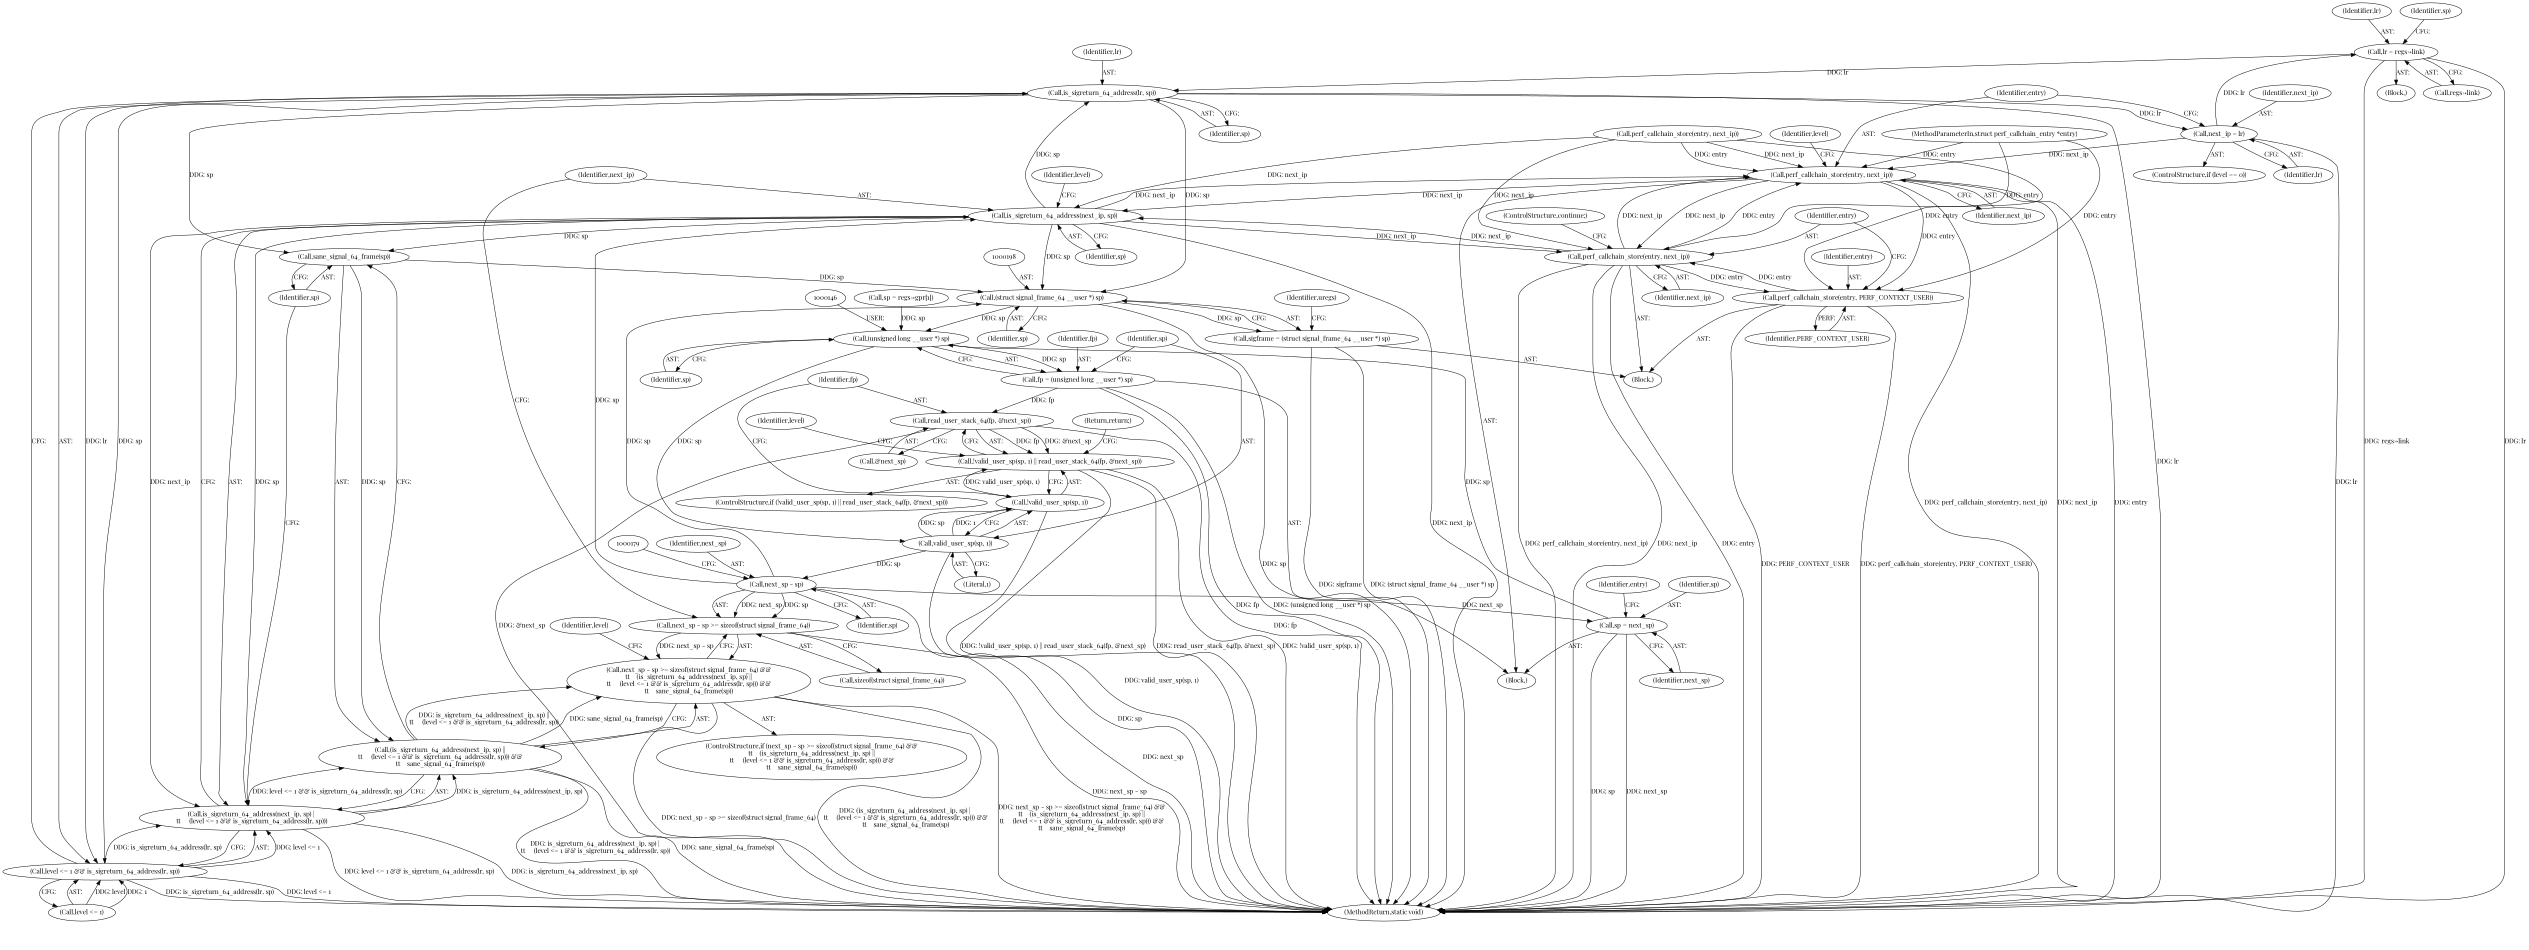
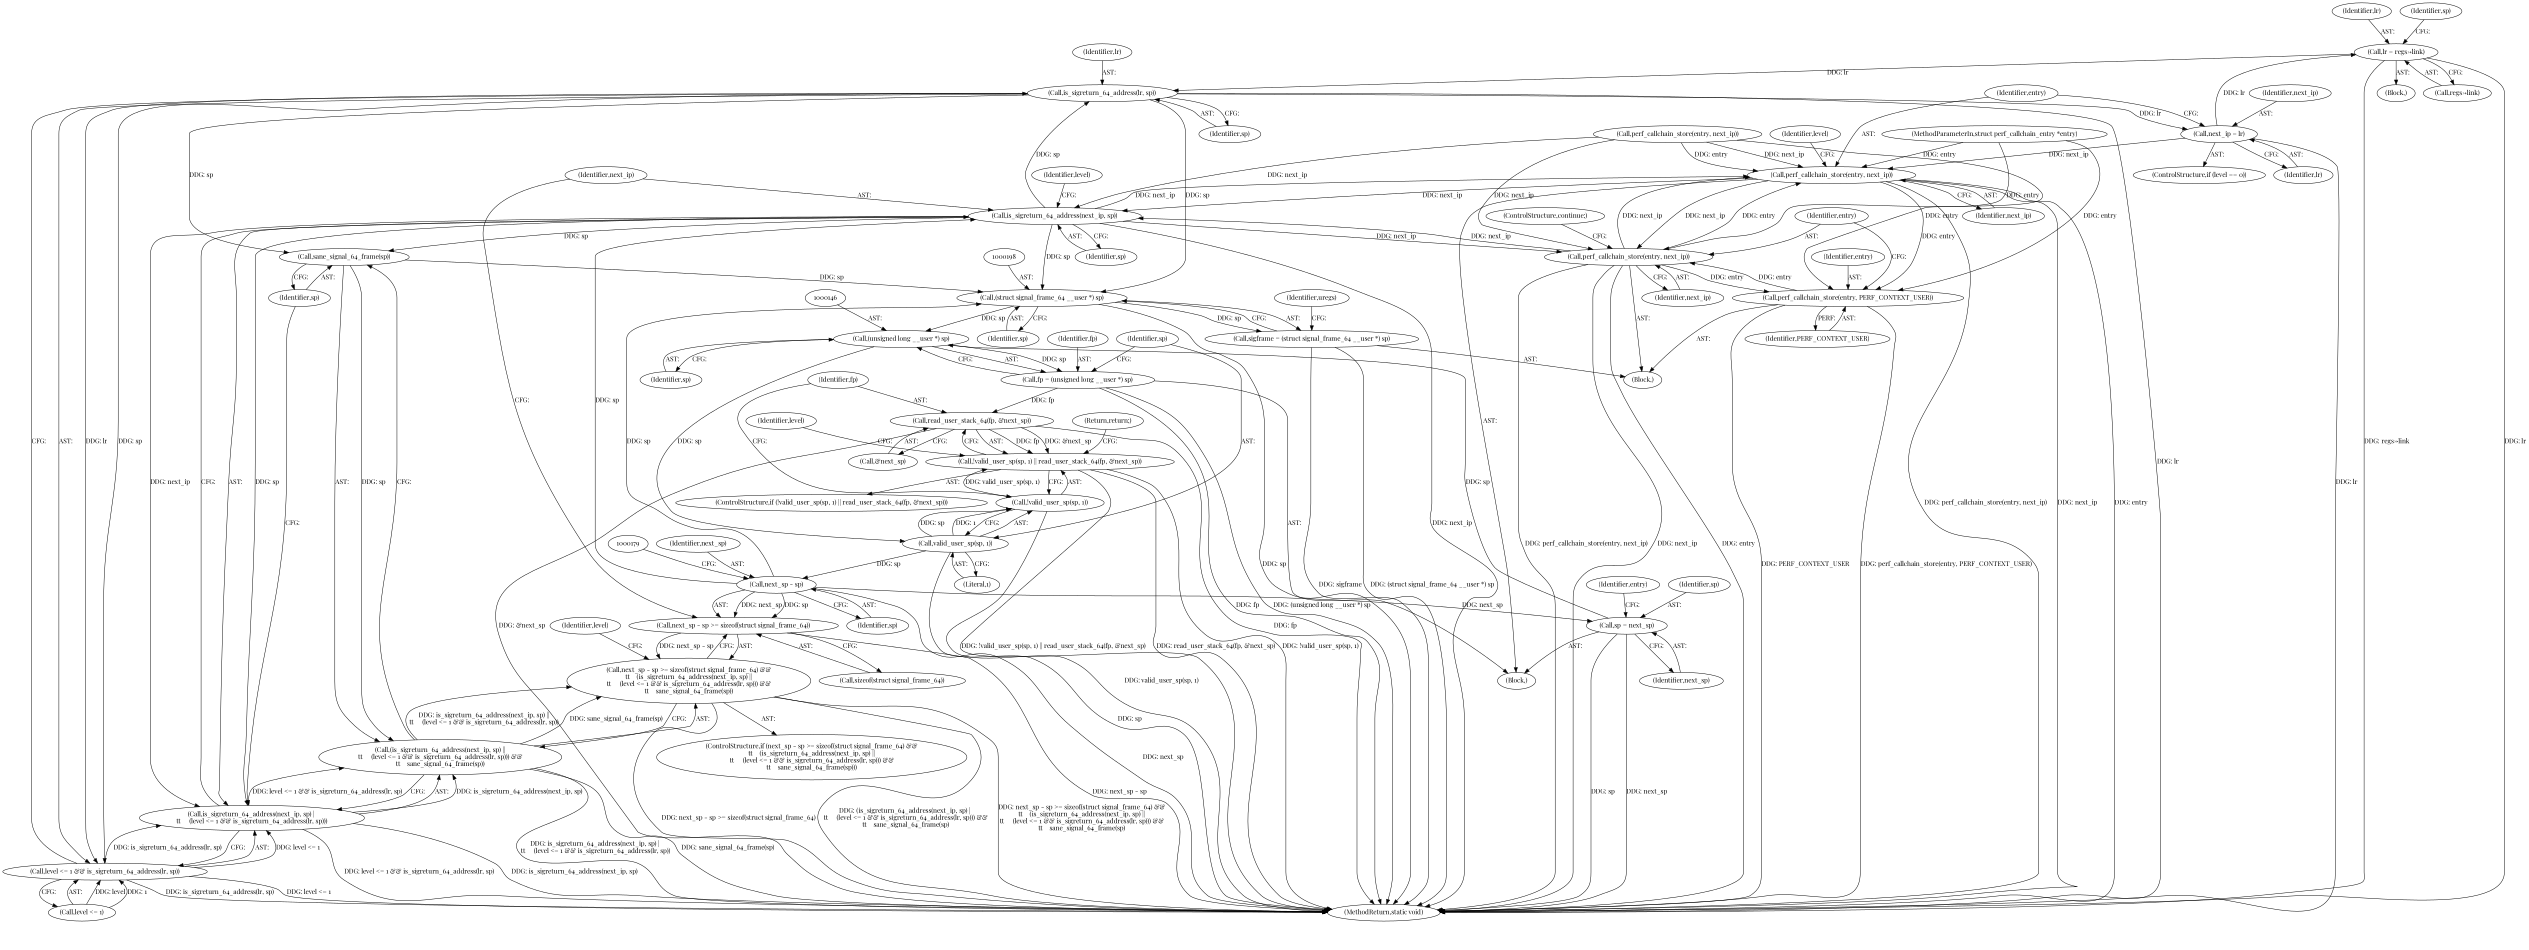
node "(Call,sp = regs->gpr[1])": removed
edge "1000146" -> "(Call,(unsigned long __user *) sp)": label "USER: " -> "AST: "
